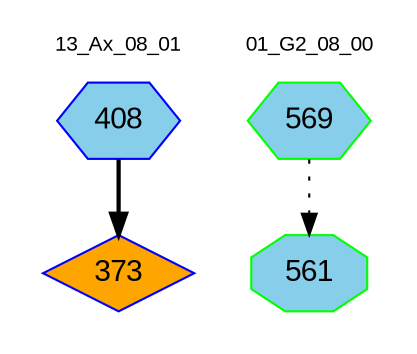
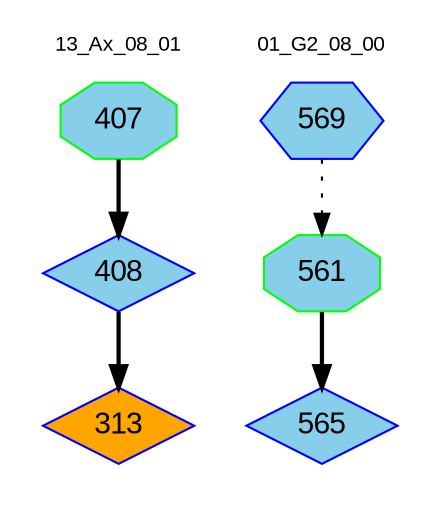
node "407": added
node "408": shape hexagon -> diamond
node "569": color green -> blue
node "373": label "373" -> "313"
node "565": added
